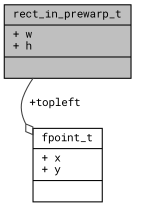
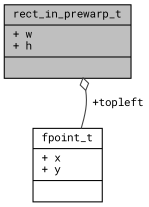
edge "rect_in_prewarp_t" -> "fpoint_t": reversed
